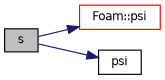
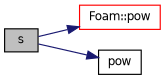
node "Foam::psi": label "Foam::psi" -> "Foam::pow"
node "psi": label "psi" -> "pow"
